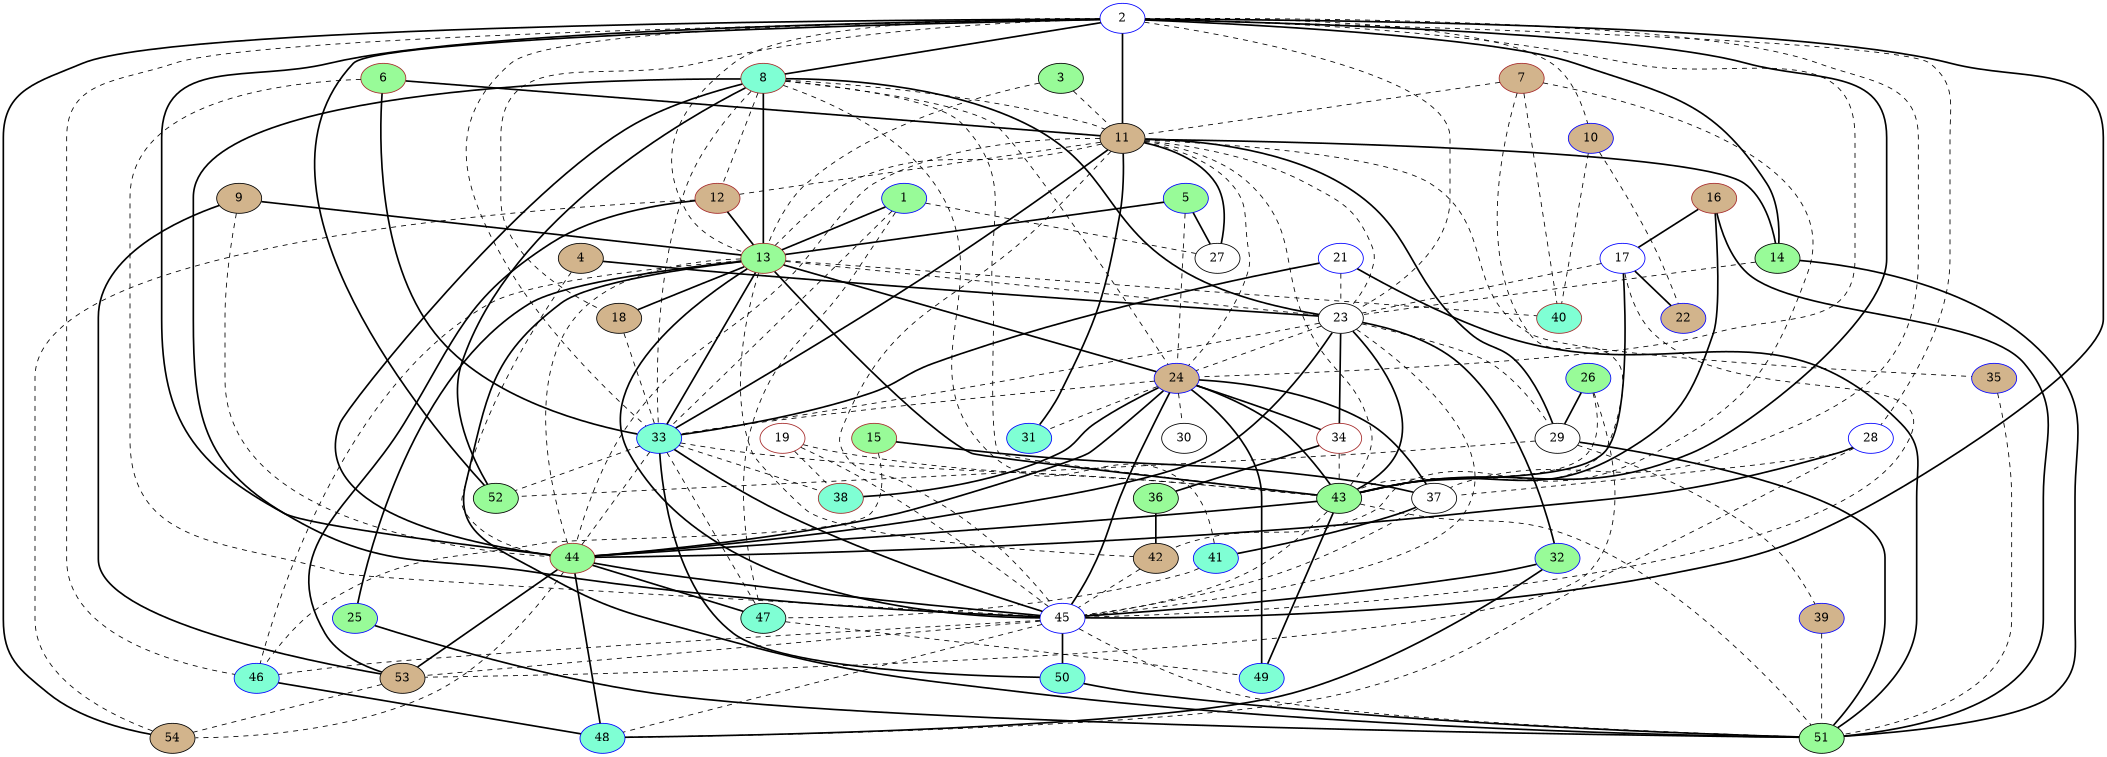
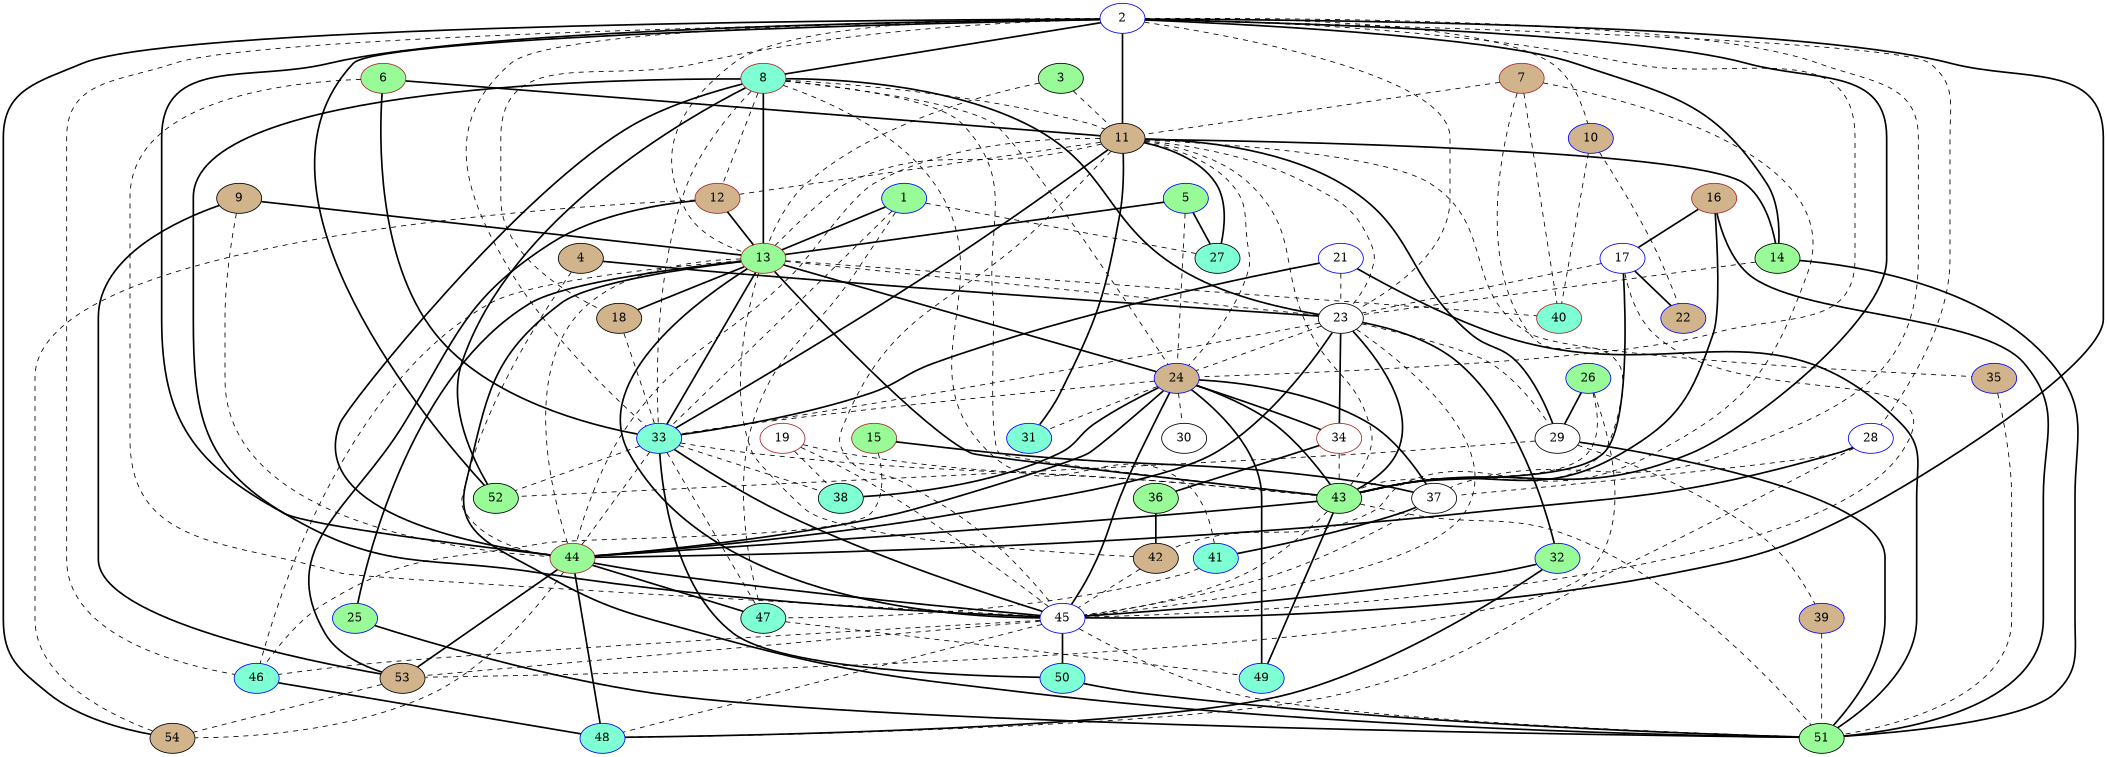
node "27": fillcolor white -> aquamarine
node "38": color brown -> black
